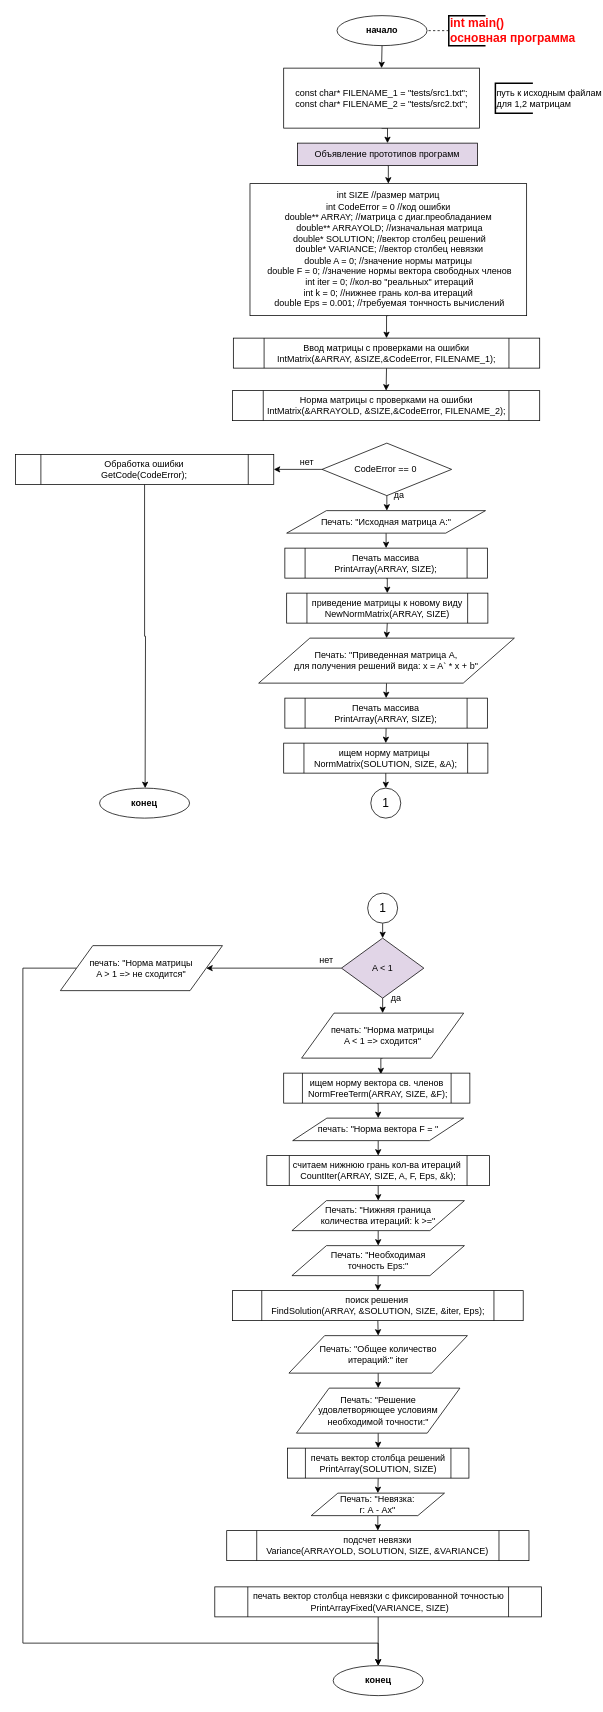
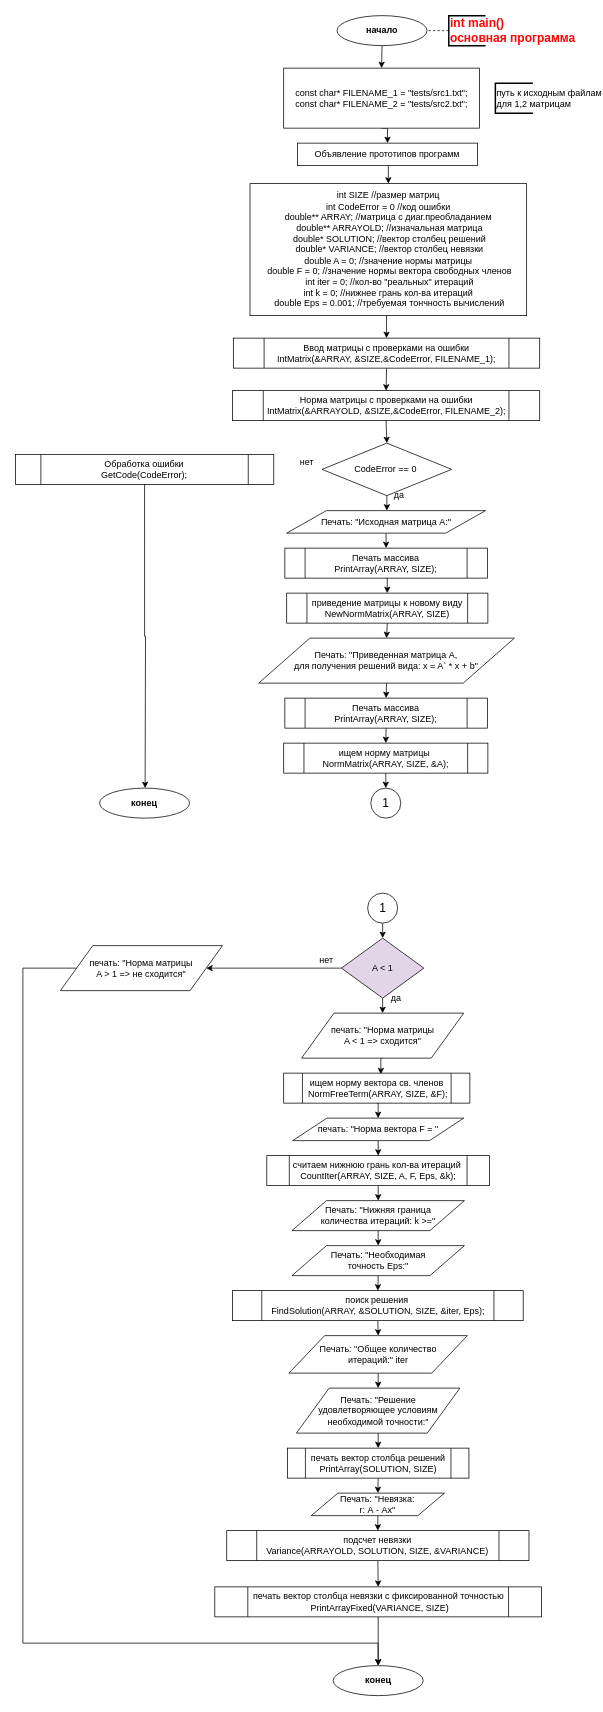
node "Объявление прототипов программ": fillcolor #e1d5e7 -> #ffffff
edge "Норма матрицы с проверками на ошибки IntMatrix(&ARRAYOLD, &SIZE,&CodeError, FILENAME_2);" -> "CodeError == 0": added
edge "CodeError == 0" -> "Обработка ошибки GetCode(CodeError);": removed
node "ищем норму матрицы NormMatrix(SOLUTION, SIZE, &A);": label "ищем норму матрицы NormMatrix(SOLUTION, SIZE, &A);" -> "ищем норму матрицы NormMatrix(ARRAY, SIZE, &A);"
edge "подсчет невязки Variance(ARRAYOLD, SOLUTION, SIZE, &VARIANCE)" -> "печать вектор столбца невязки с фиксированной точностью PrintArrayFixed(VARIANCE, SIZE)": added
